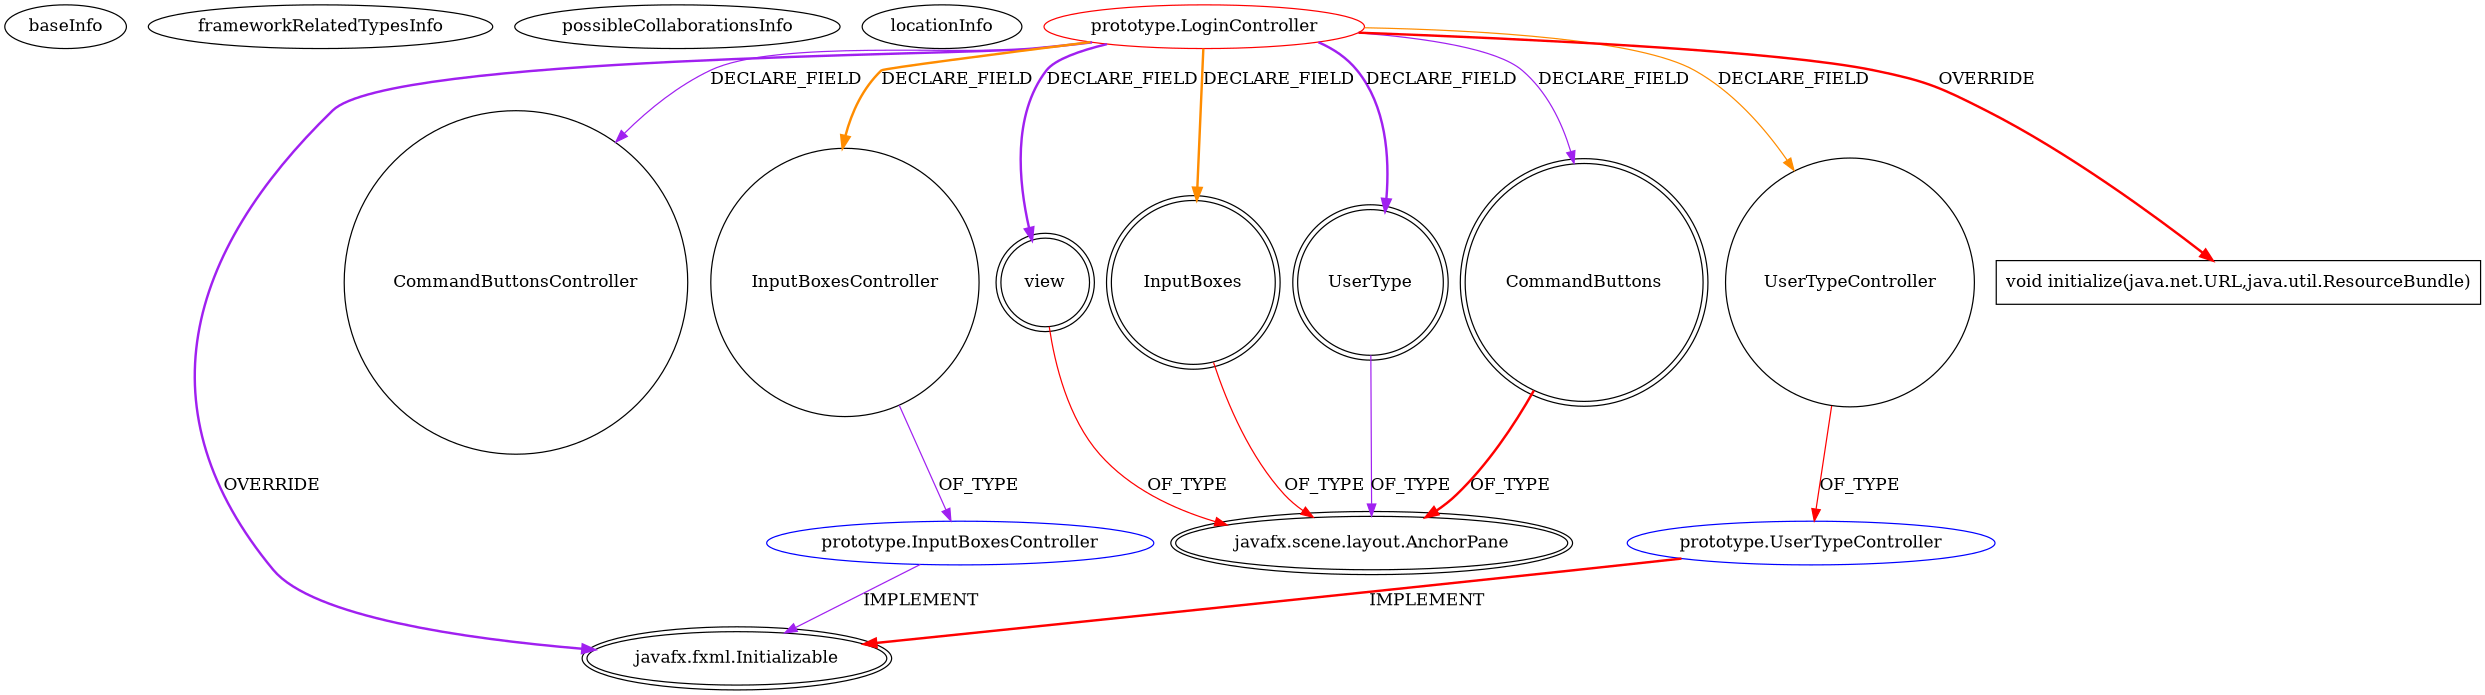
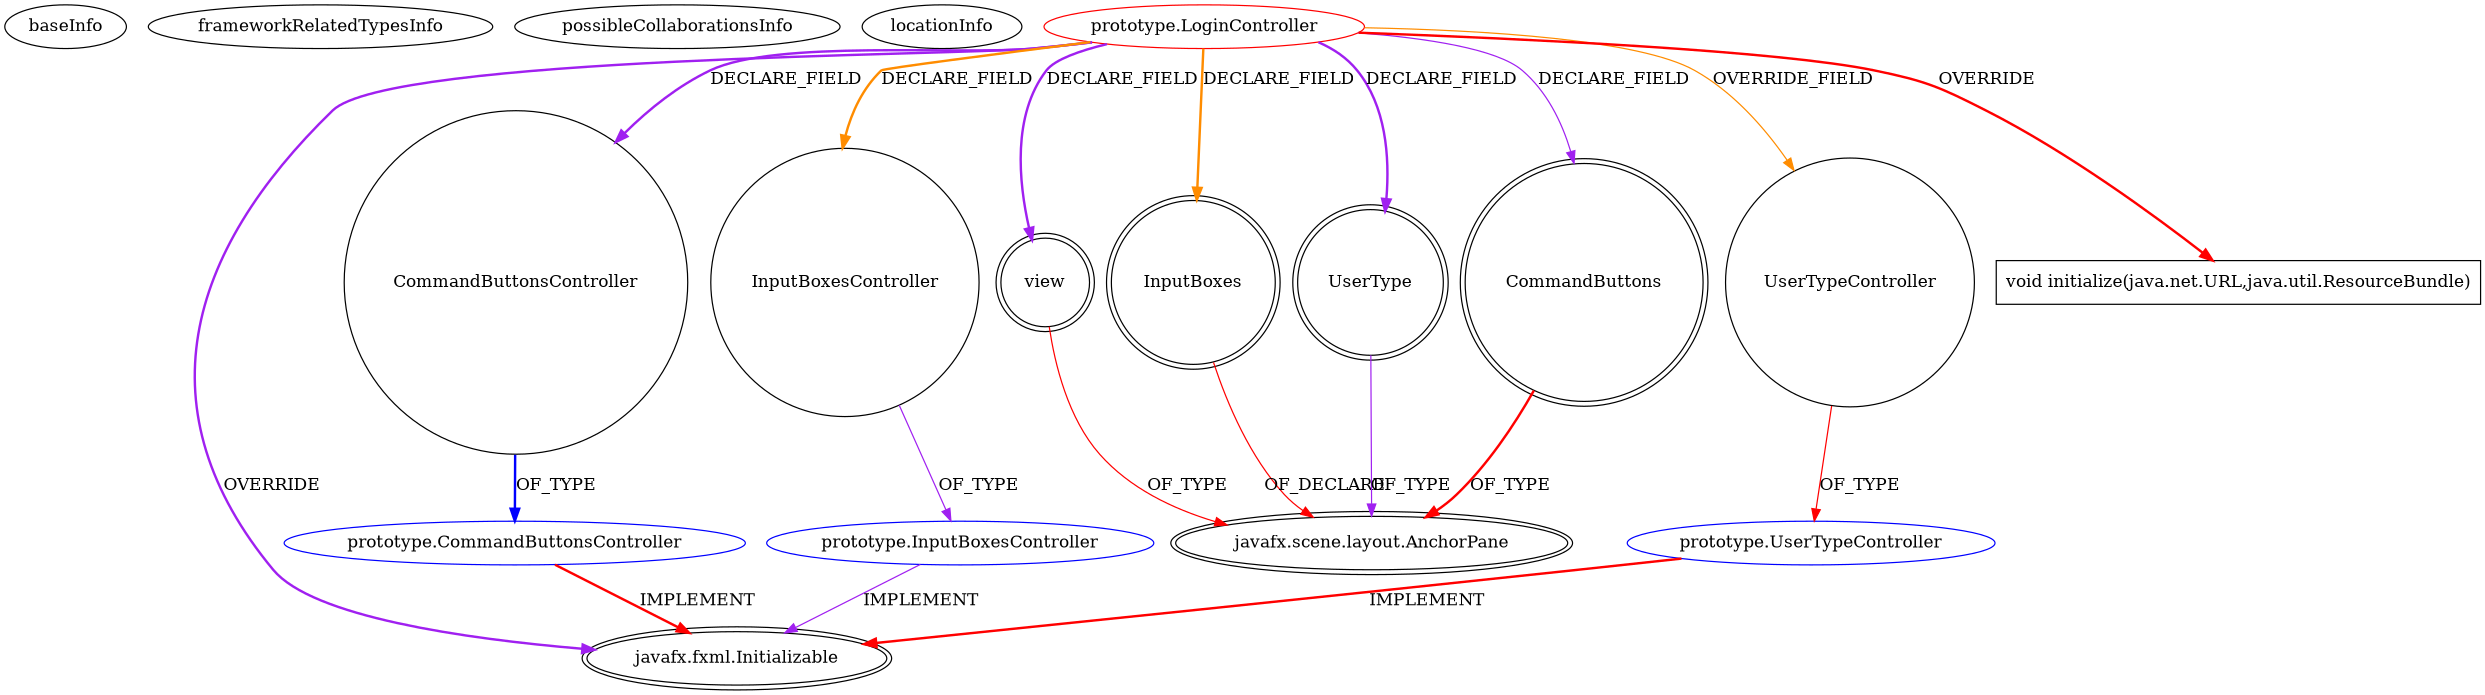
edge "prototype.LoginController" -> "CommandButtonsController": style solid -> bold
edge "prototype.LoginController" -> "UserTypeController": label "DECLARE_FIELD" -> "OVERRIDE_FIELD"
edge "InputBoxes" -> "javafx.scene.layout.AnchorPane": label "OF_TYPE" -> "OF_DECLARE"
node "prototype.CommandButtonsController": added
